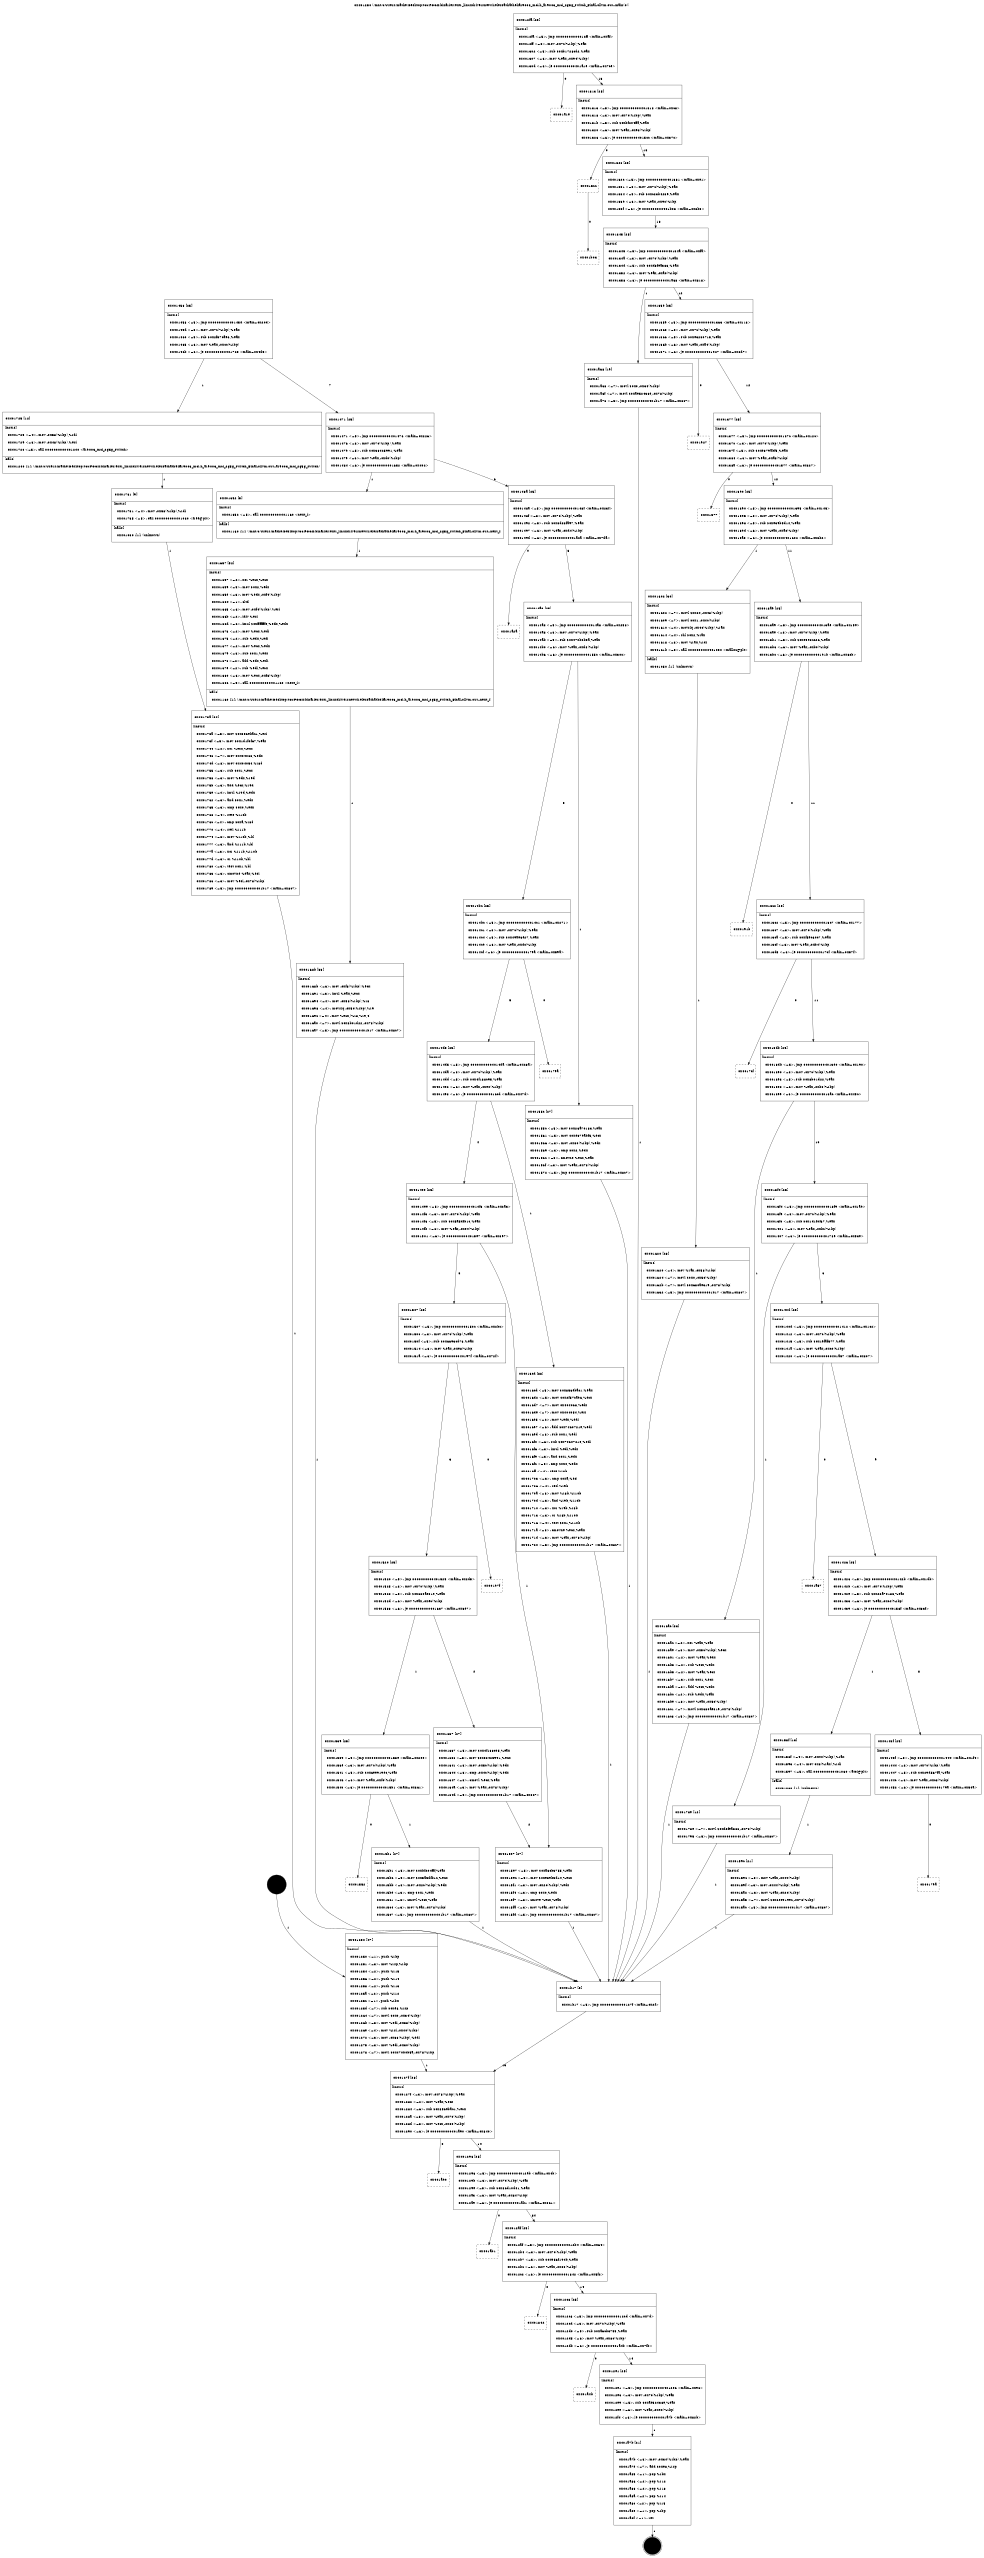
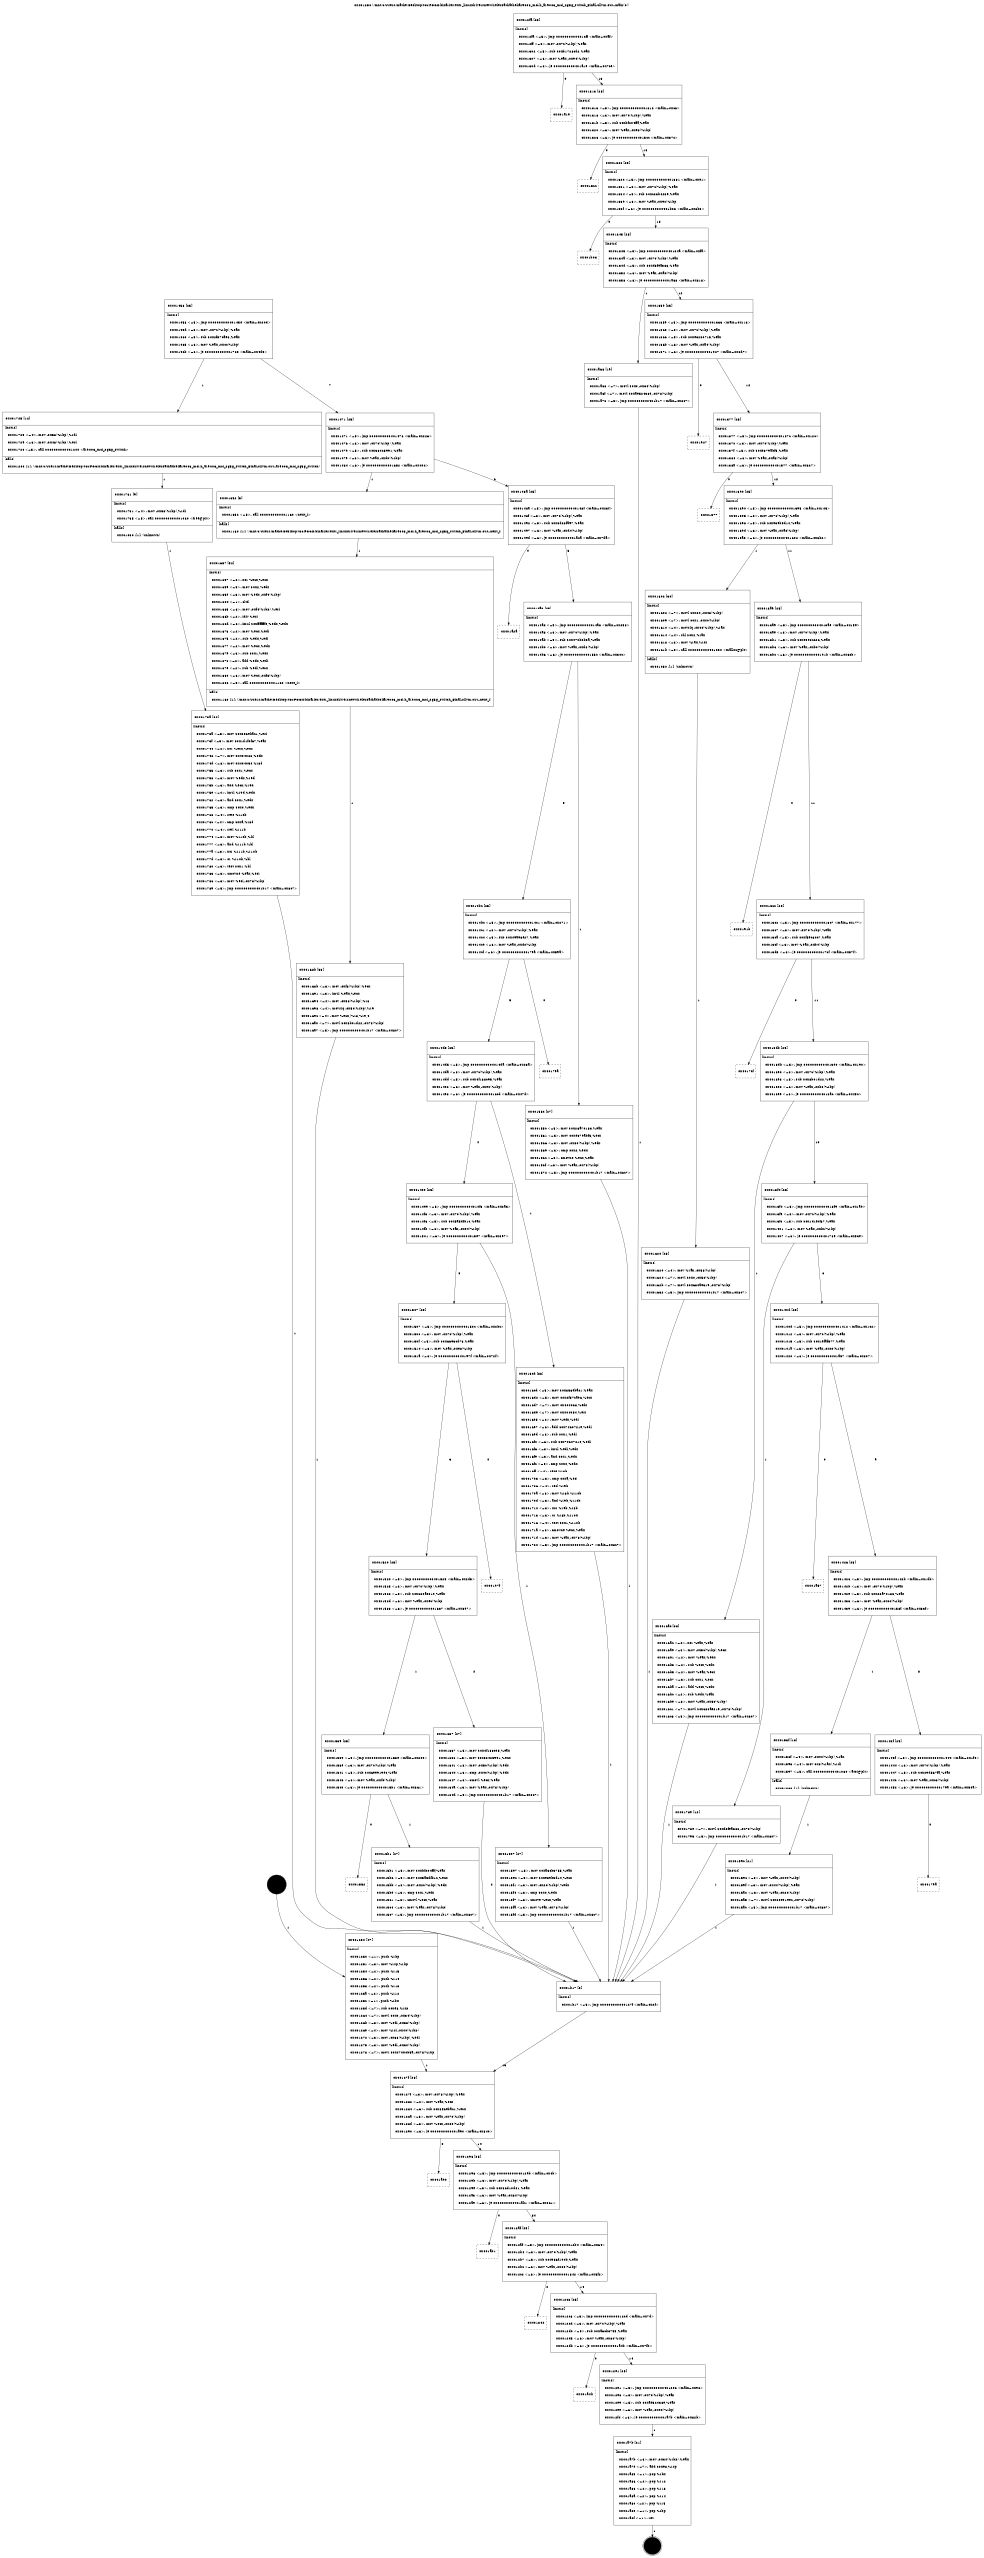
edge "0x4015cc" -> "0x401b03": now "0x40132c [25]" -> "0x401b03"
edge "0x401637 [27]" -> "0x4015e7 [27]": now "0x401637 [27]" -> "0x401b17 [5]"
